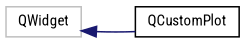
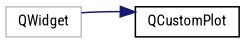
edge "QCustomPlot" -> "QWidget": reversed
